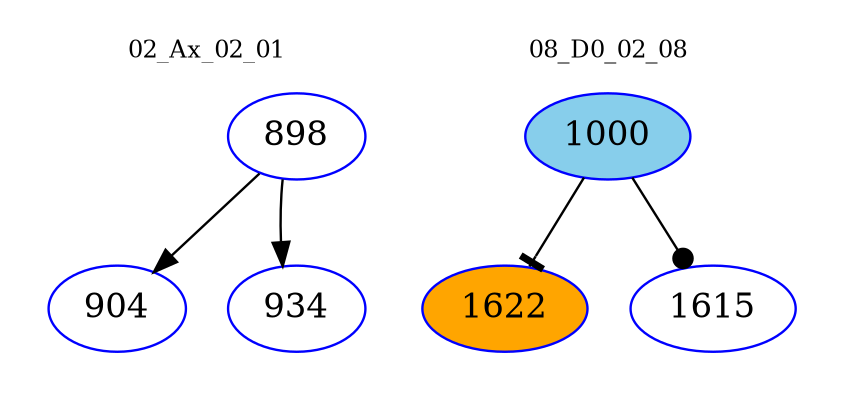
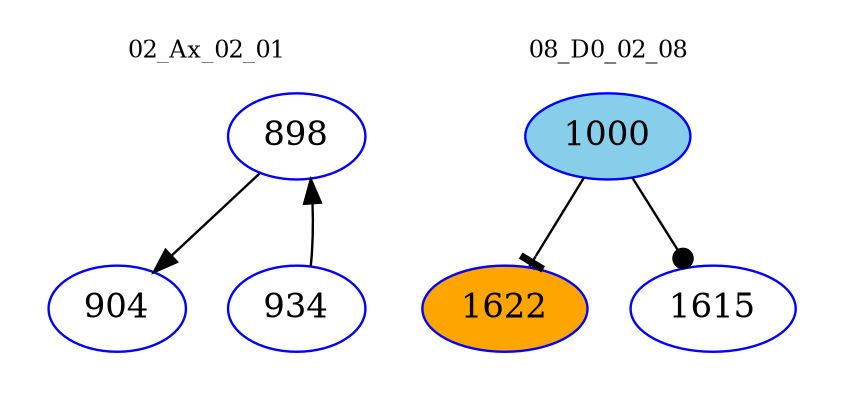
edge "898" -> "934": reversed
